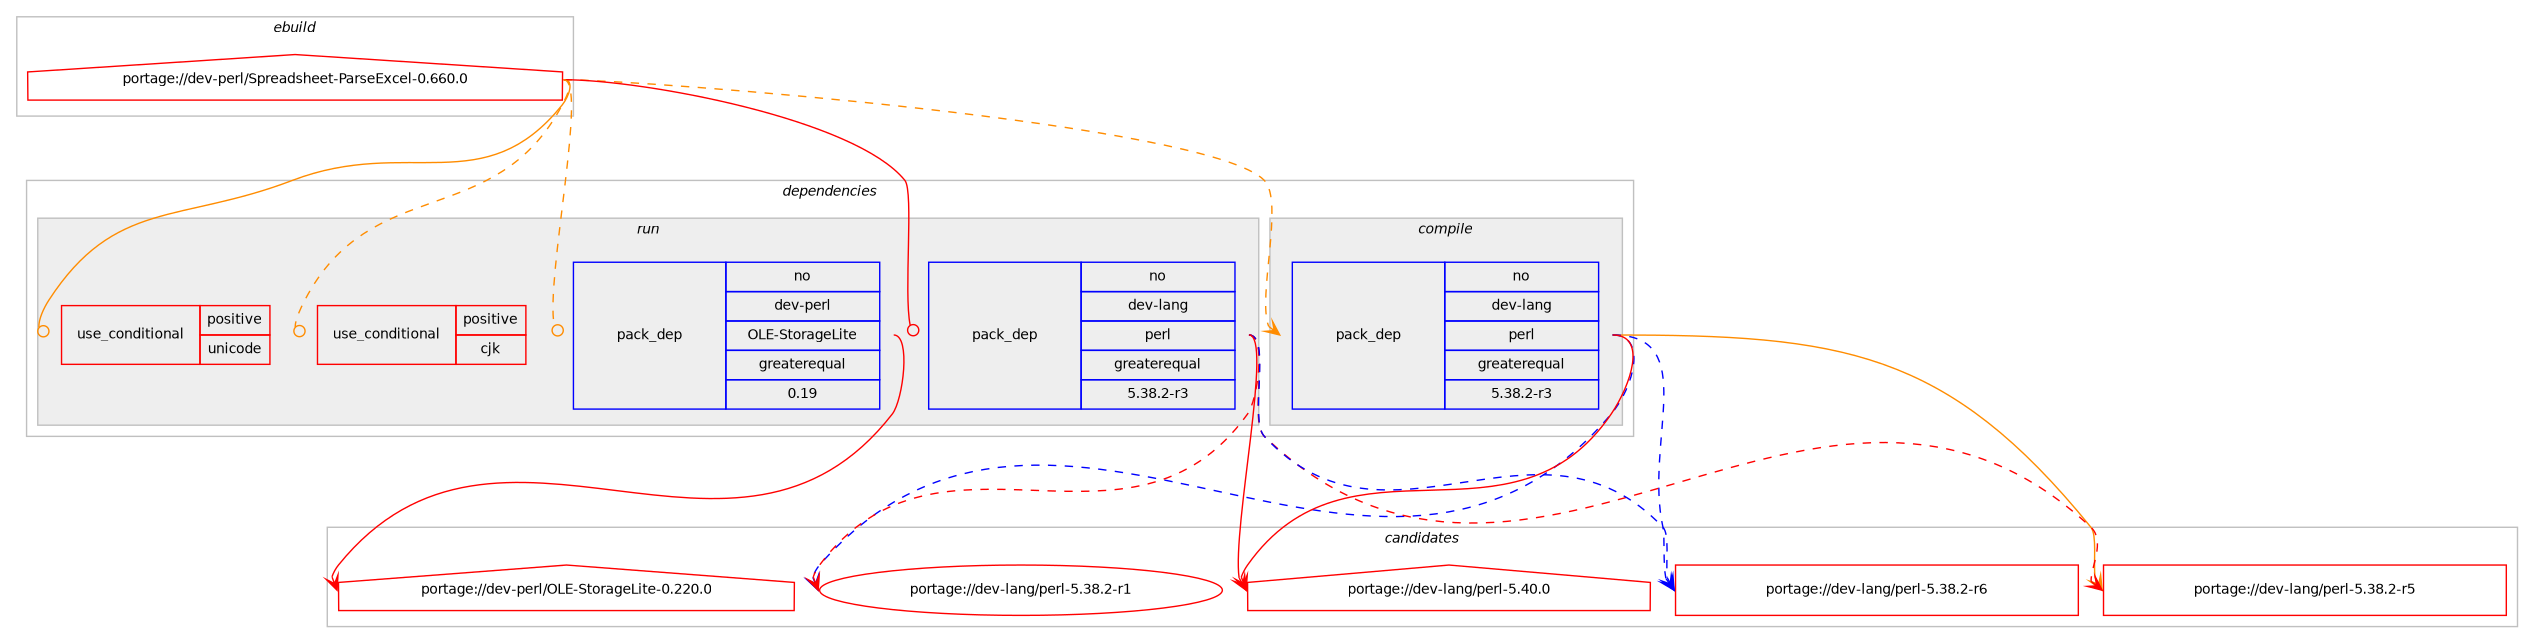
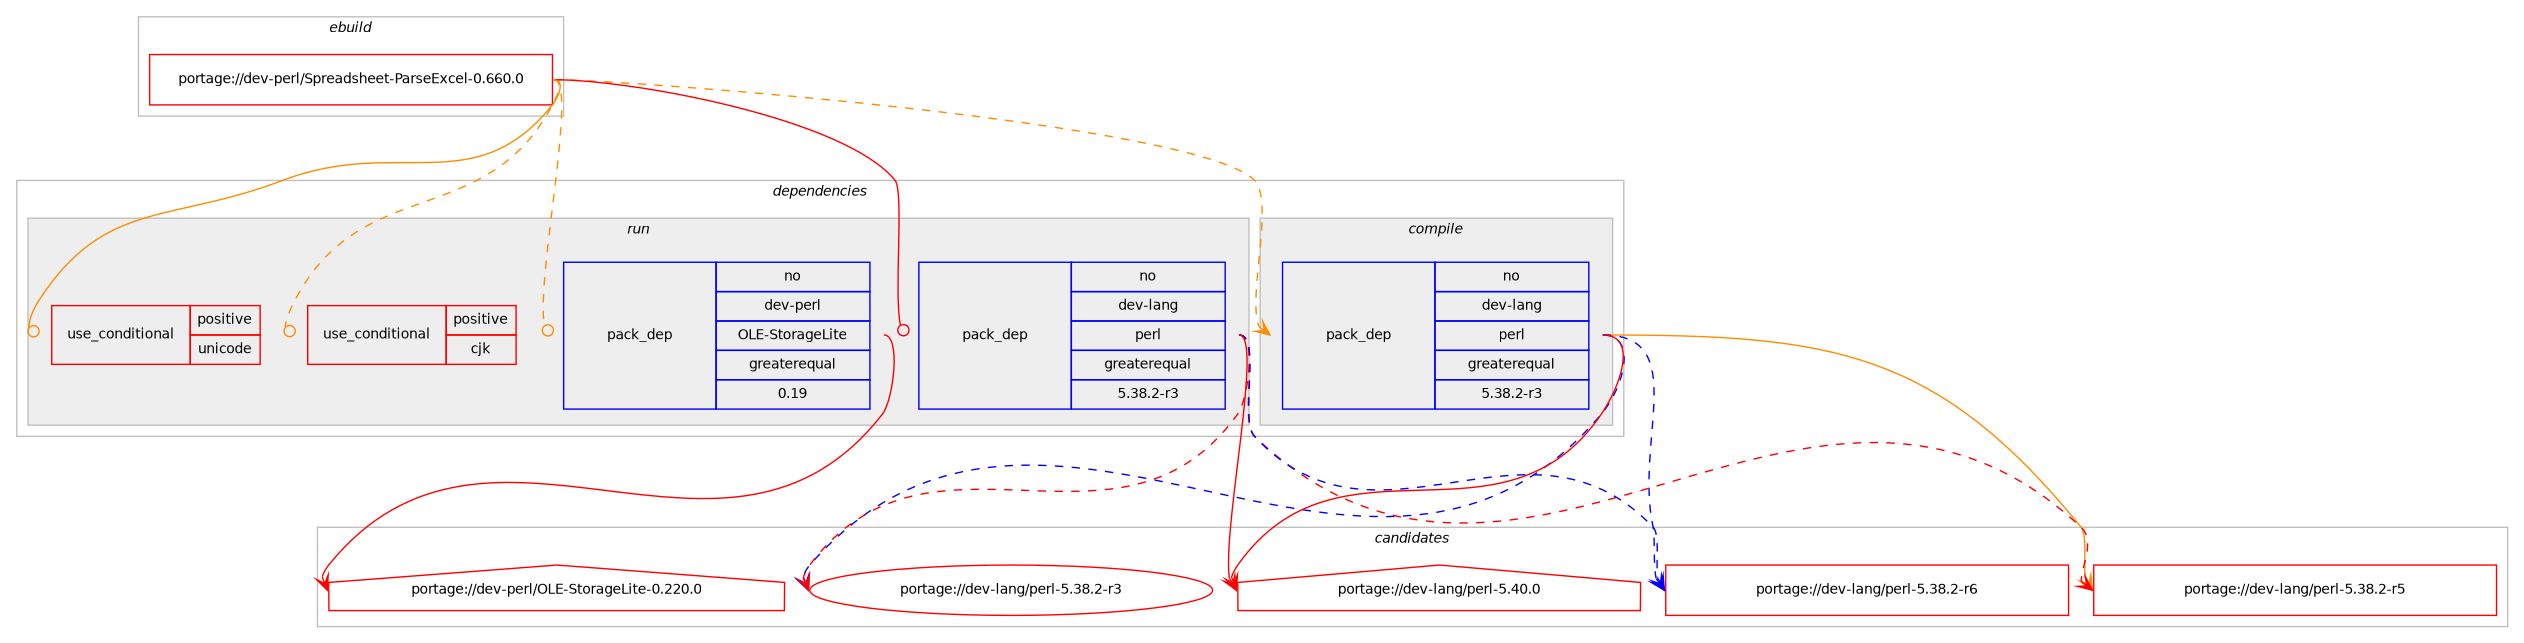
node "portage://dev-perl/Spreadsheet-ParseExcel-0.660.0": shape house -> box
node "portage://dev-lang/perl-5.38.2-r1": label "portage://dev-lang/perl-5.38.2-r1" -> "portage://dev-lang/perl-5.38.2-r3"
